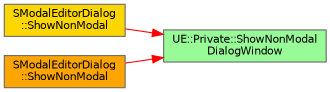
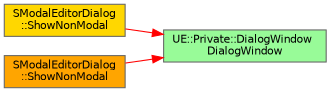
node "UE::Private::ShowNonModal DialogWindow": label "UE::Private::ShowNonModal DialogWindow" -> "UE::Private::DialogWindow DialogWindow"
